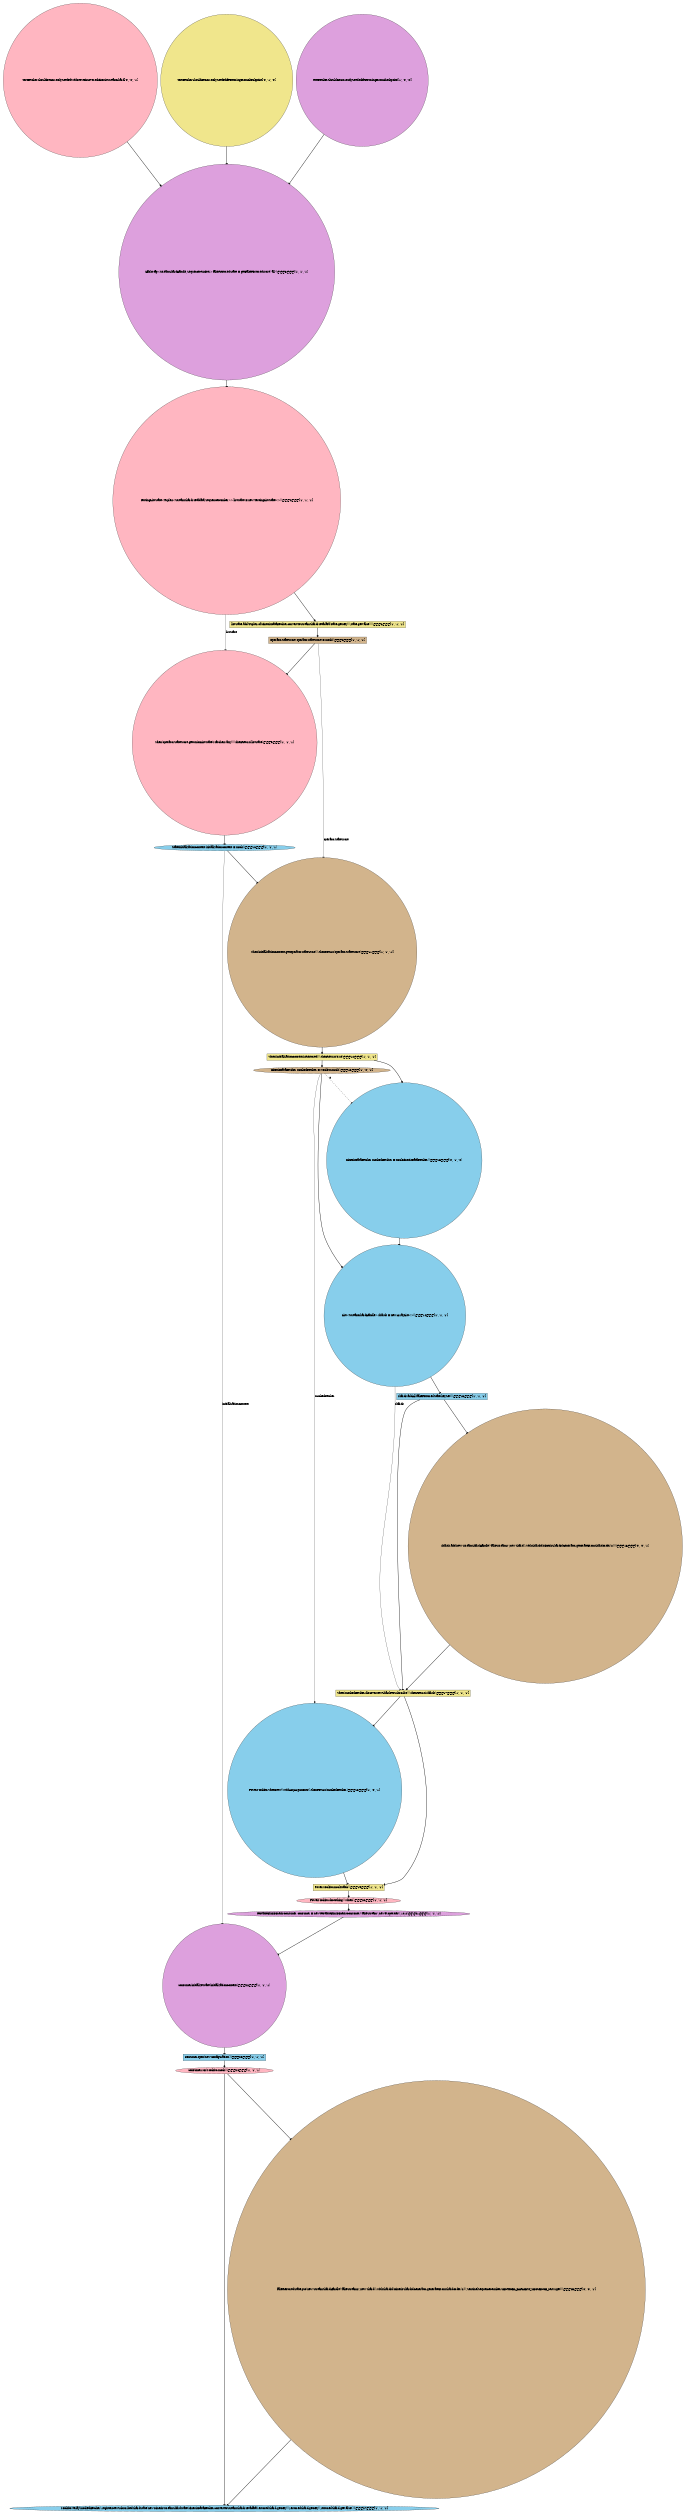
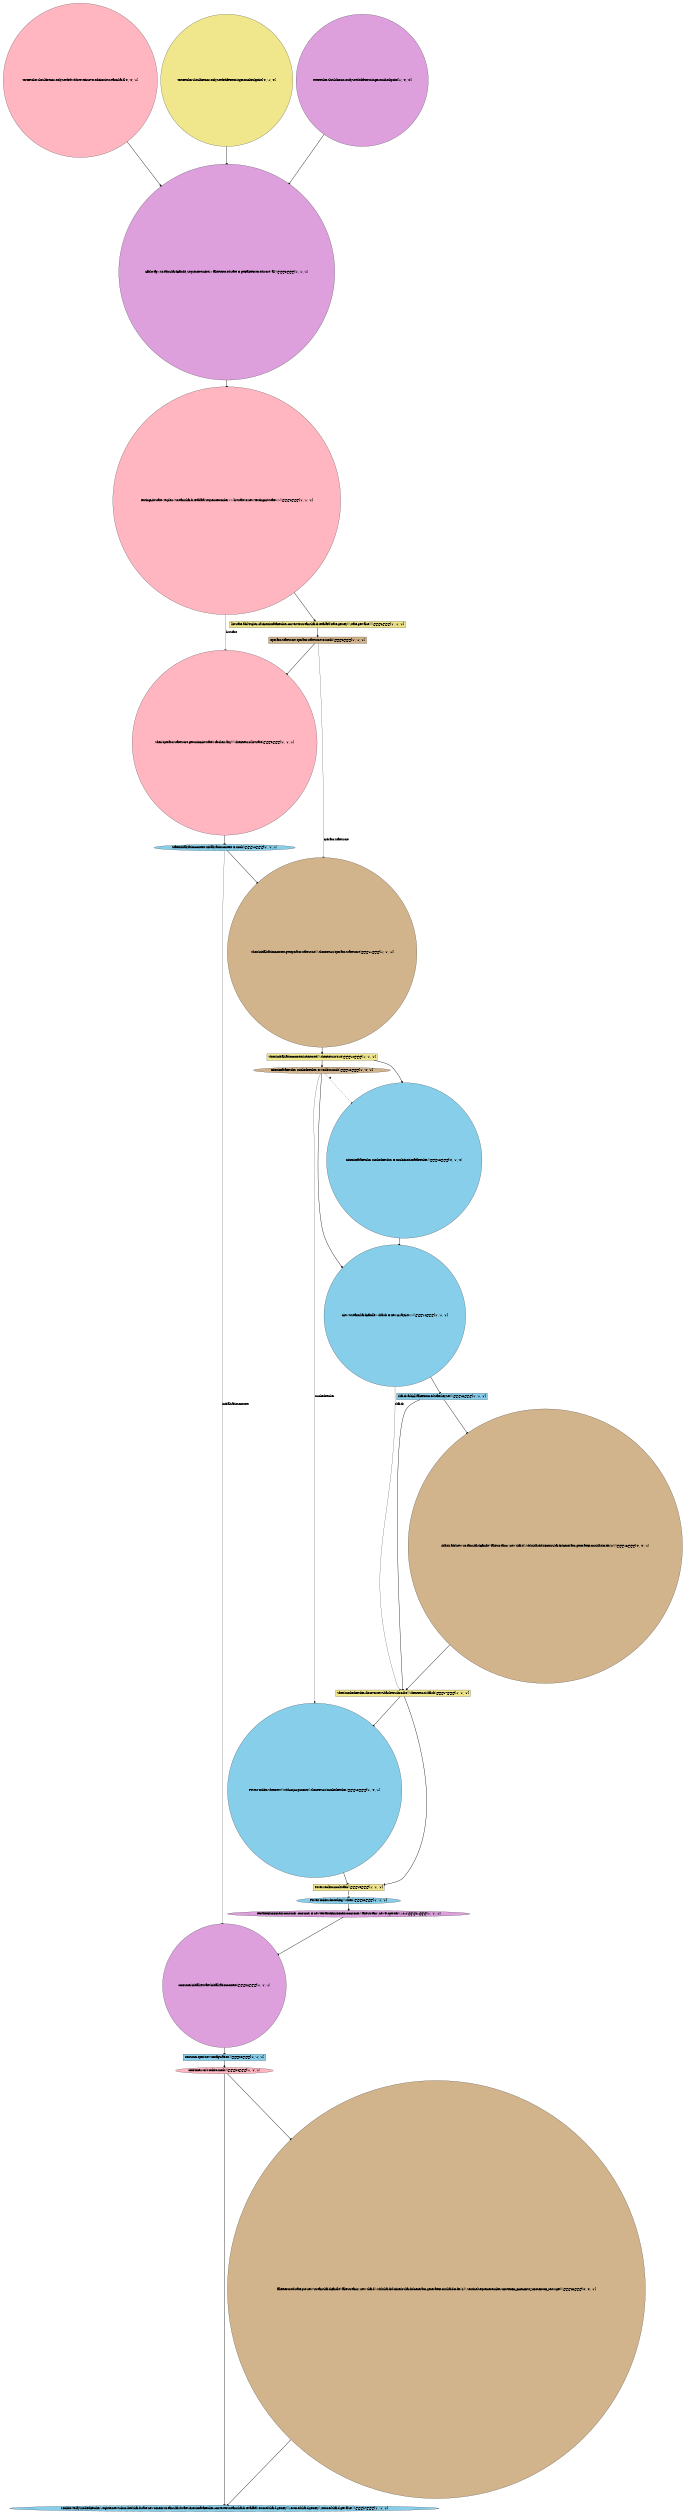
edge "PowerMockito.mockStatic()@@@19@@@['1', '1', '1']" -> "PowerMockito.doNothing().when()@@@20@@@['1', '1', '1']": arrowhead diamond -> tee
node "PowerMockito.doNothing().when()@@@20@@@['1', '1', '1']": fillcolor lightpink -> skyblue
